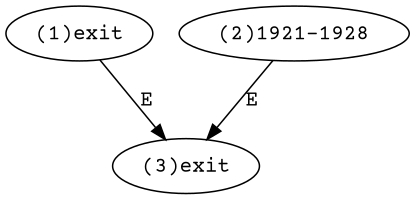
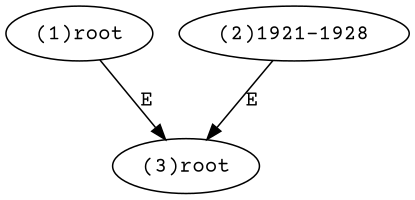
node "(1)exit": label "(1)exit" -> "(1)root"
node "(3)exit": label "(3)exit" -> "(3)root"
